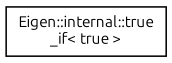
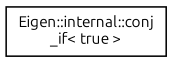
node "Eigen::internal::true _if< true >": label "Eigen::internal::true _if< true >" -> "Eigen::internal::conj _if< true >"
